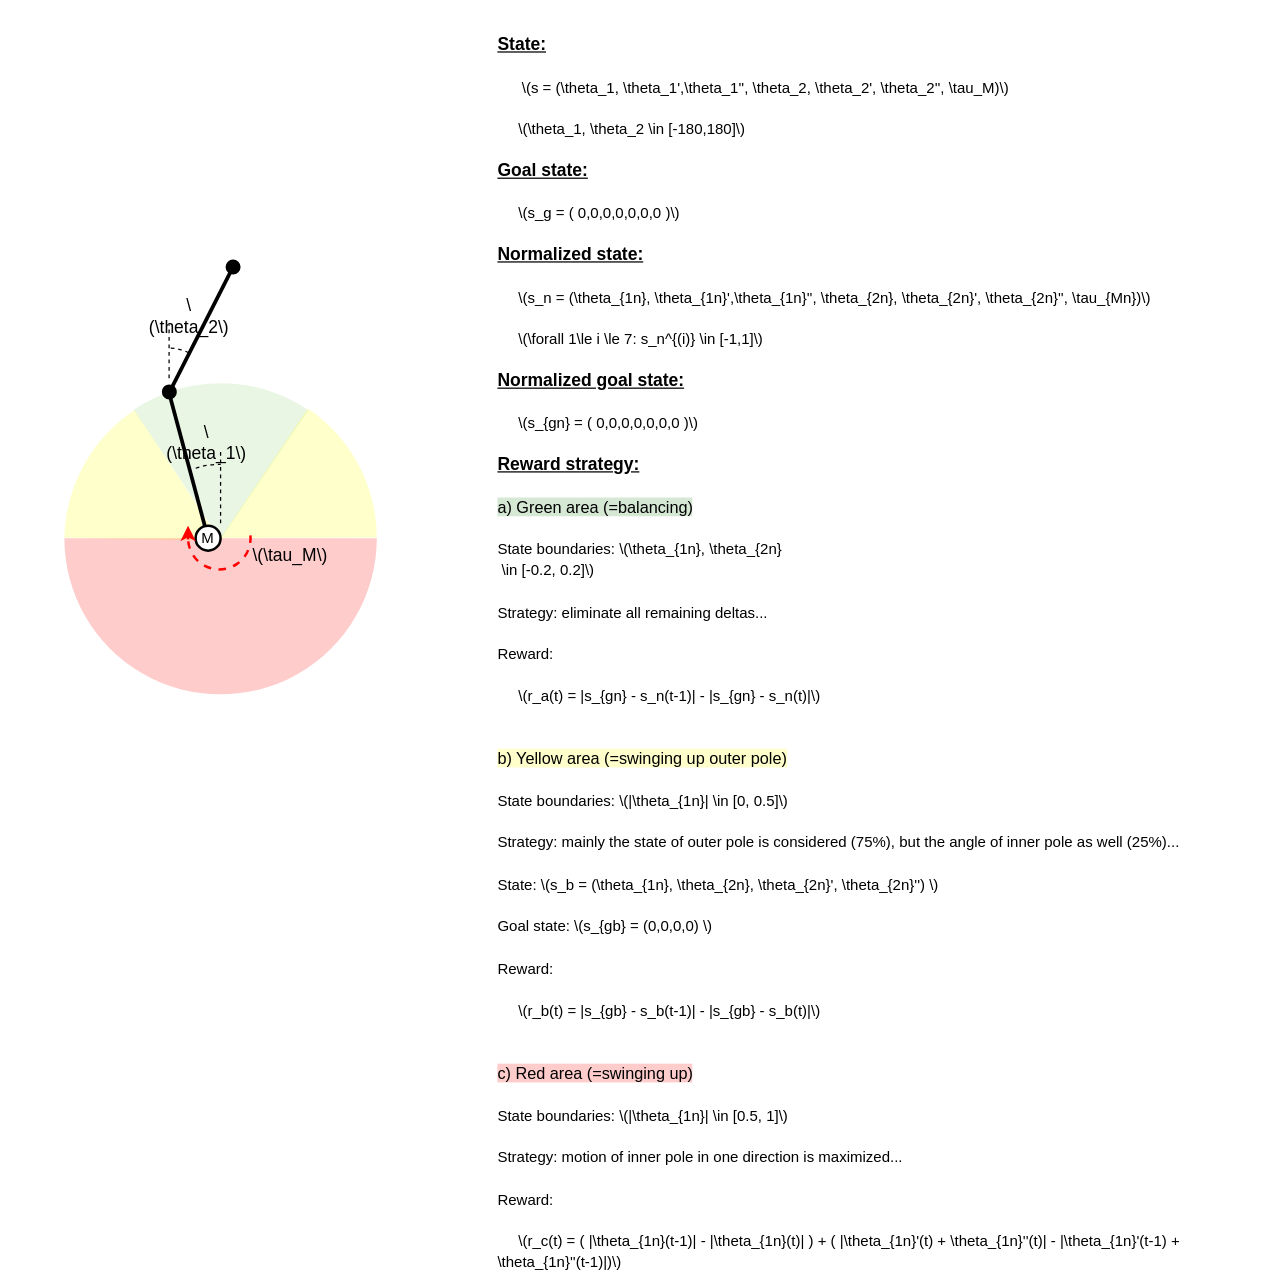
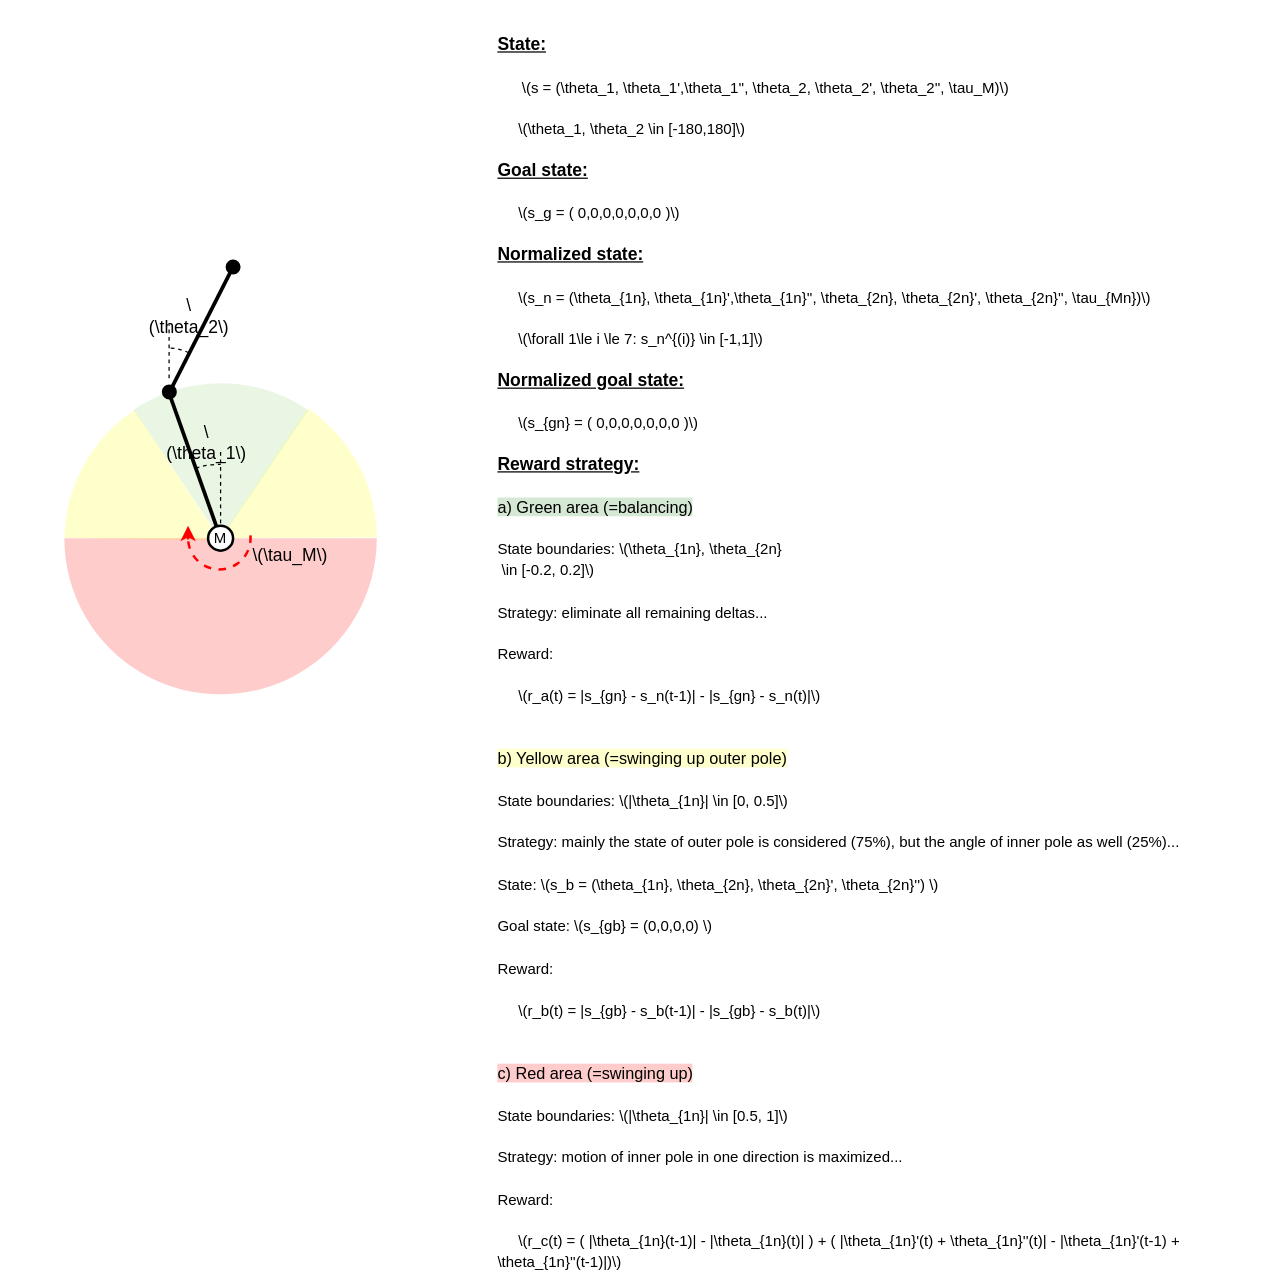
node "M": moved (208, 538) -> (221, 538)
